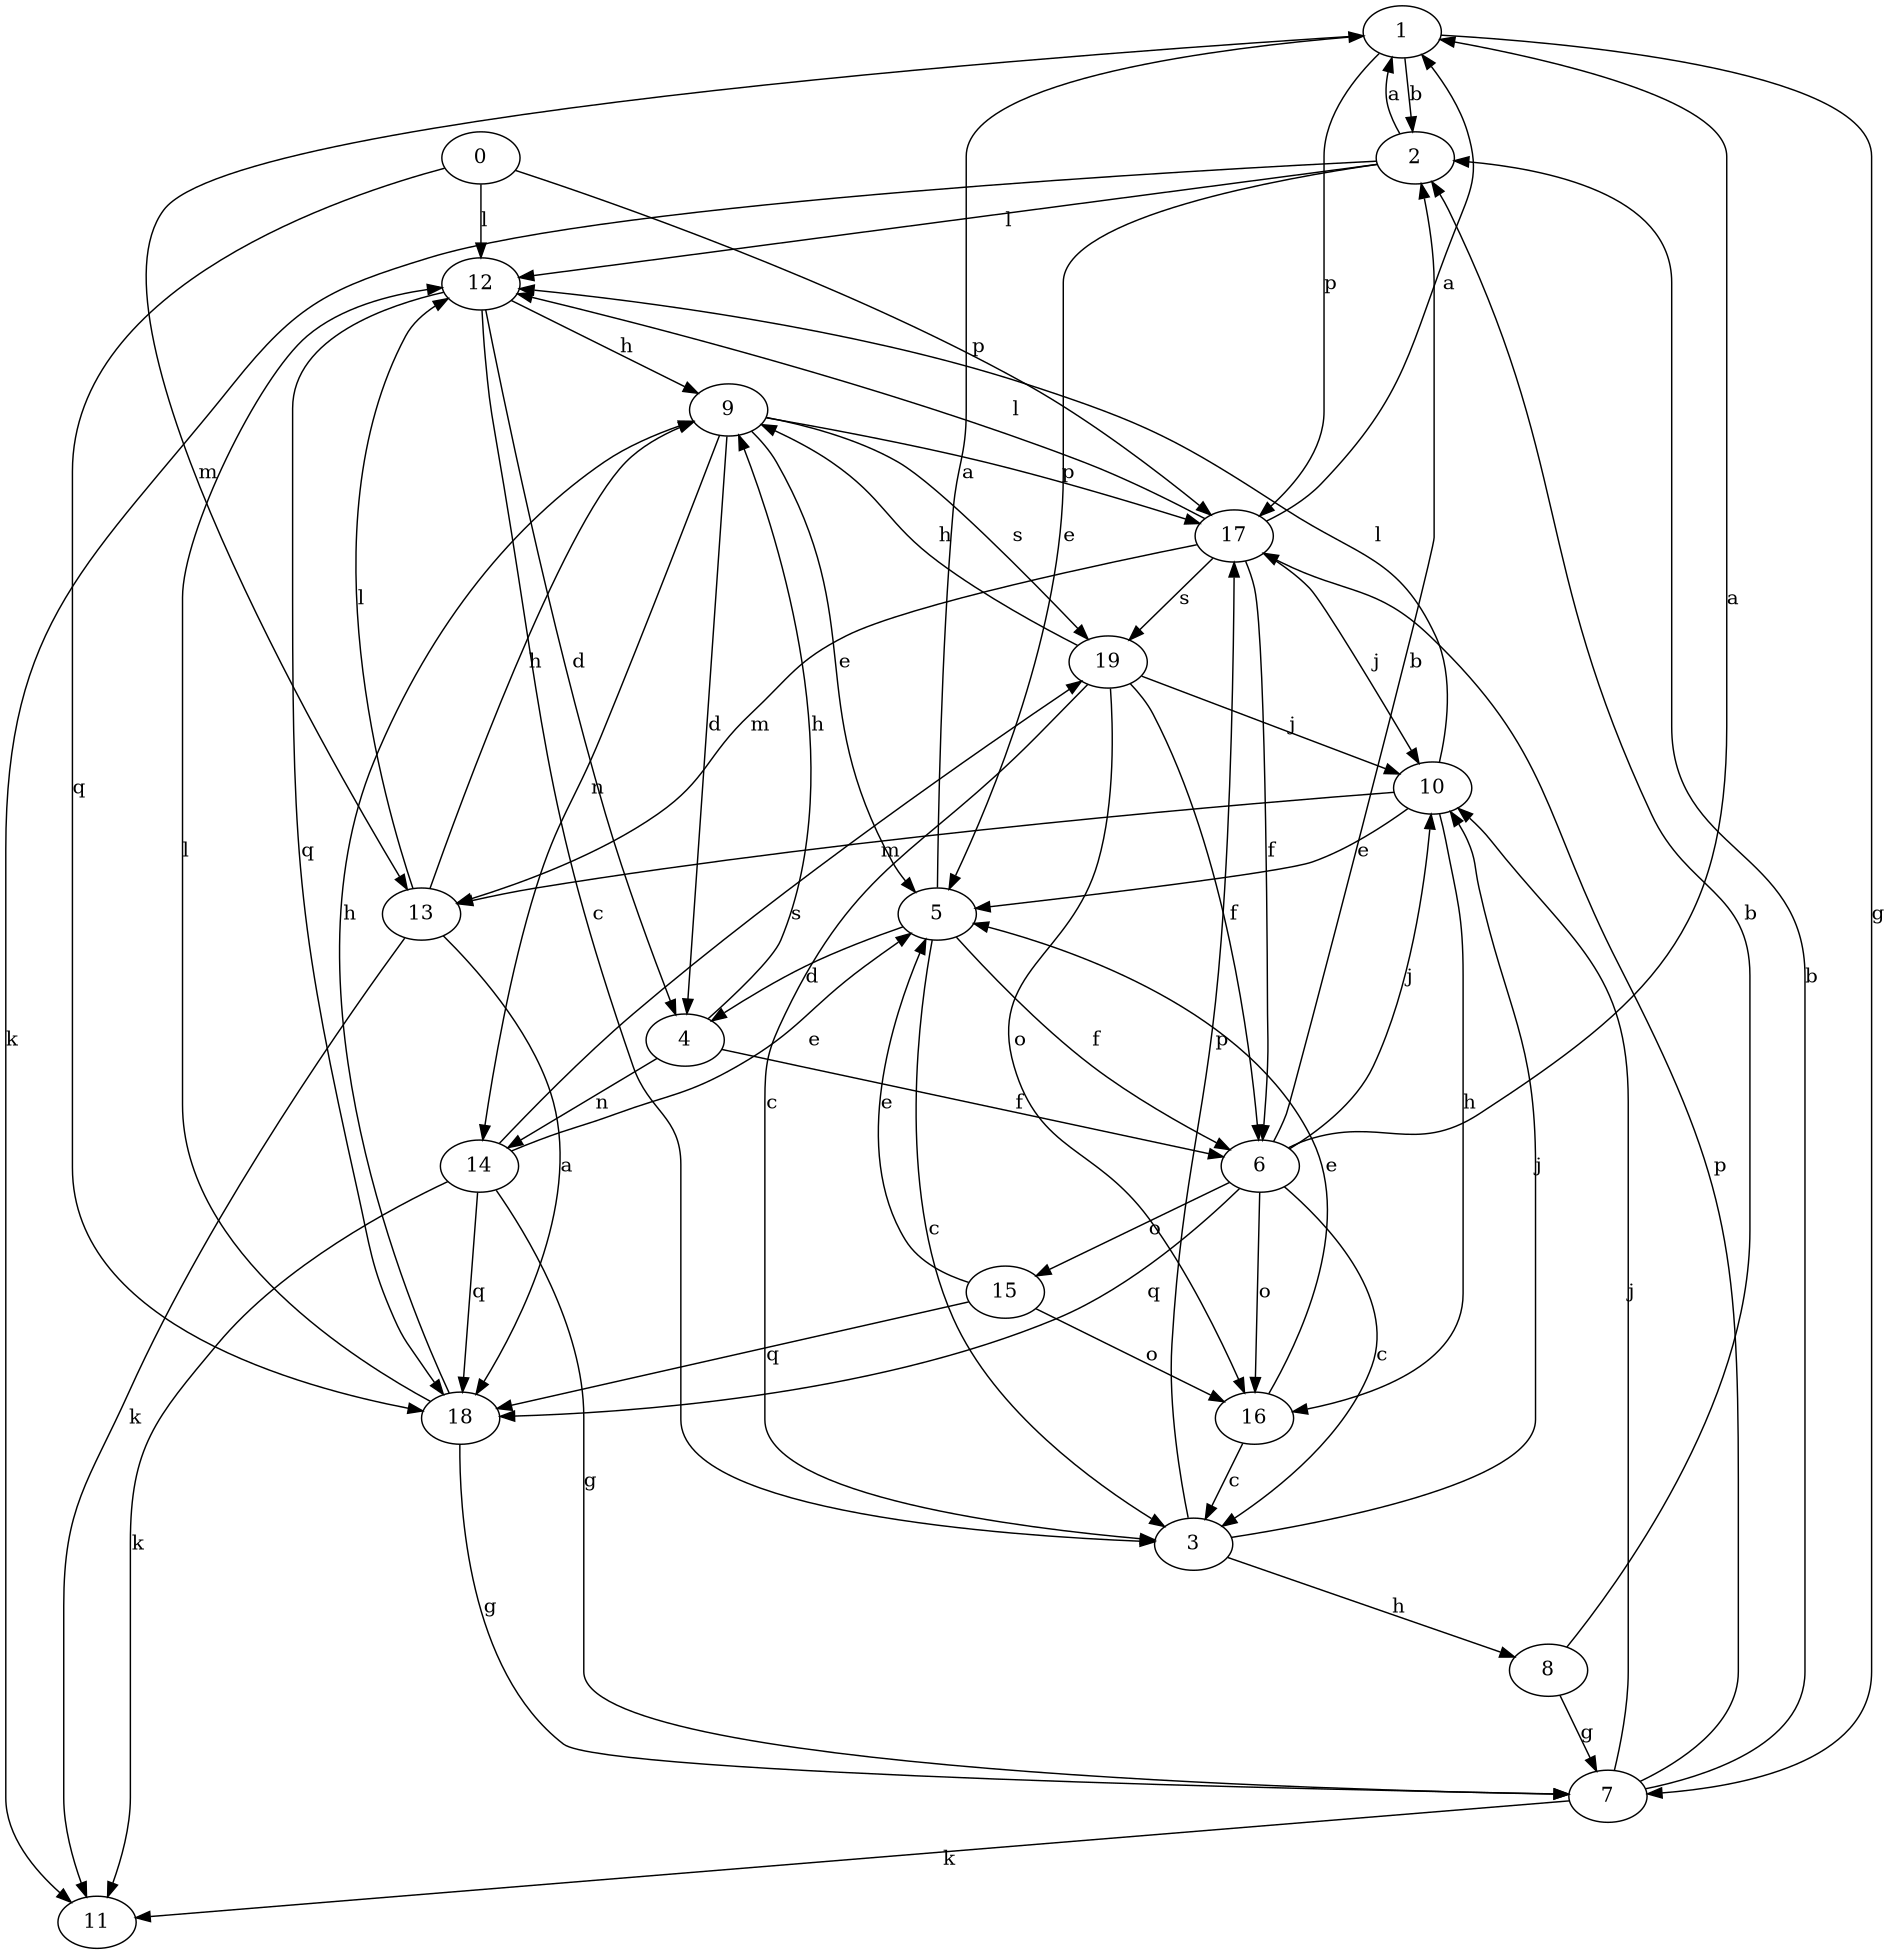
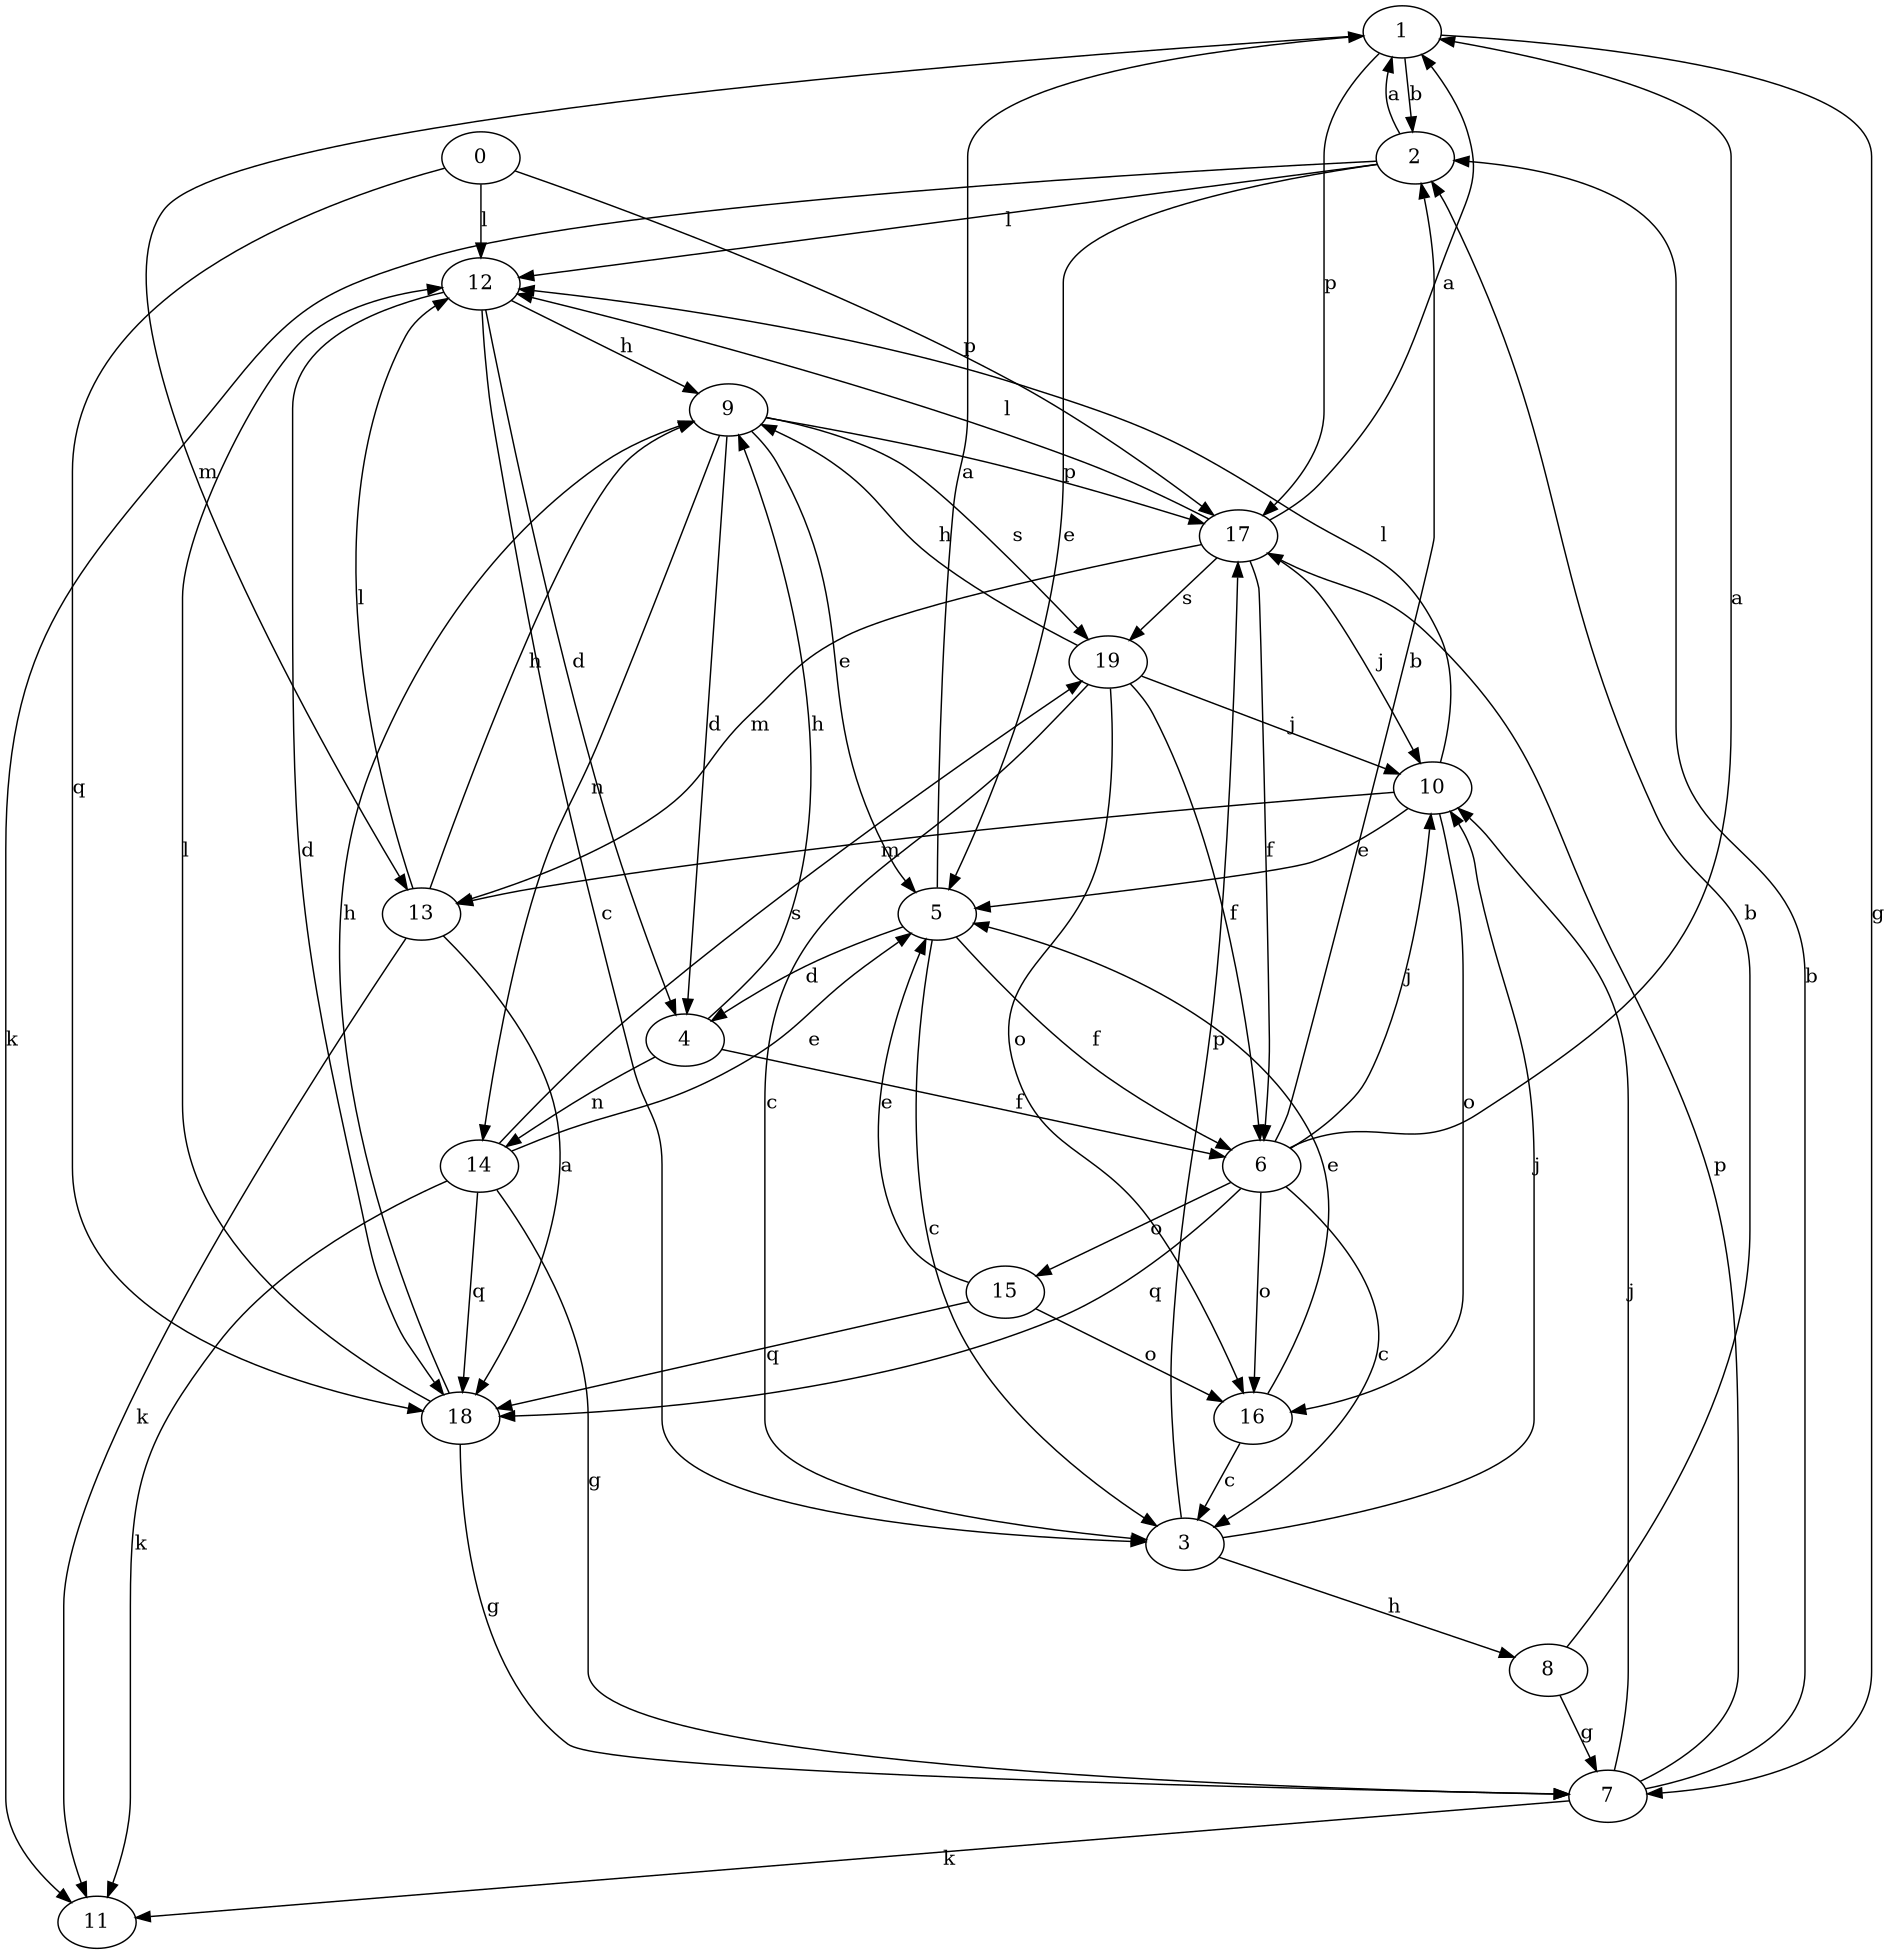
edge "12" -> "18": label "q" -> "d"
edge "10" -> "16": label "h" -> "o"
